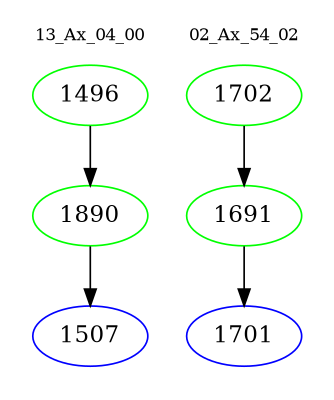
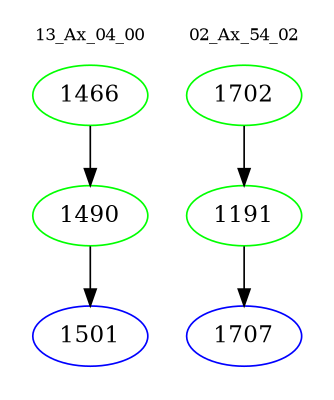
node "1496": label "1496" -> "1466"
node "1890": label "1890" -> "1490"
node "1691": label "1691" -> "1191"
node "1507": label "1507" -> "1501"
node "1701": label "1701" -> "1707"
